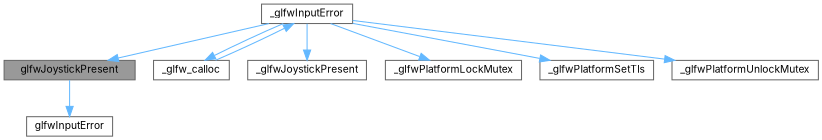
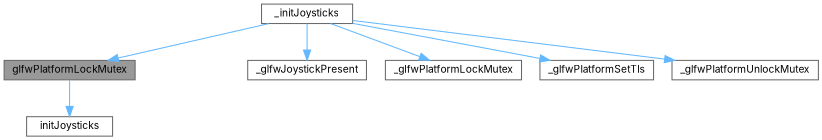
node "_glfwInputError": label "_glfwInputError" -> "_initJoysticks"
node "glfwJoystickPresent": label "glfwJoystickPresent" -> "glfwPlatformLockMutex"
node "_glfw_calloc": removed
node "glfwInputError": label "glfwInputError" -> "initJoysticks"
